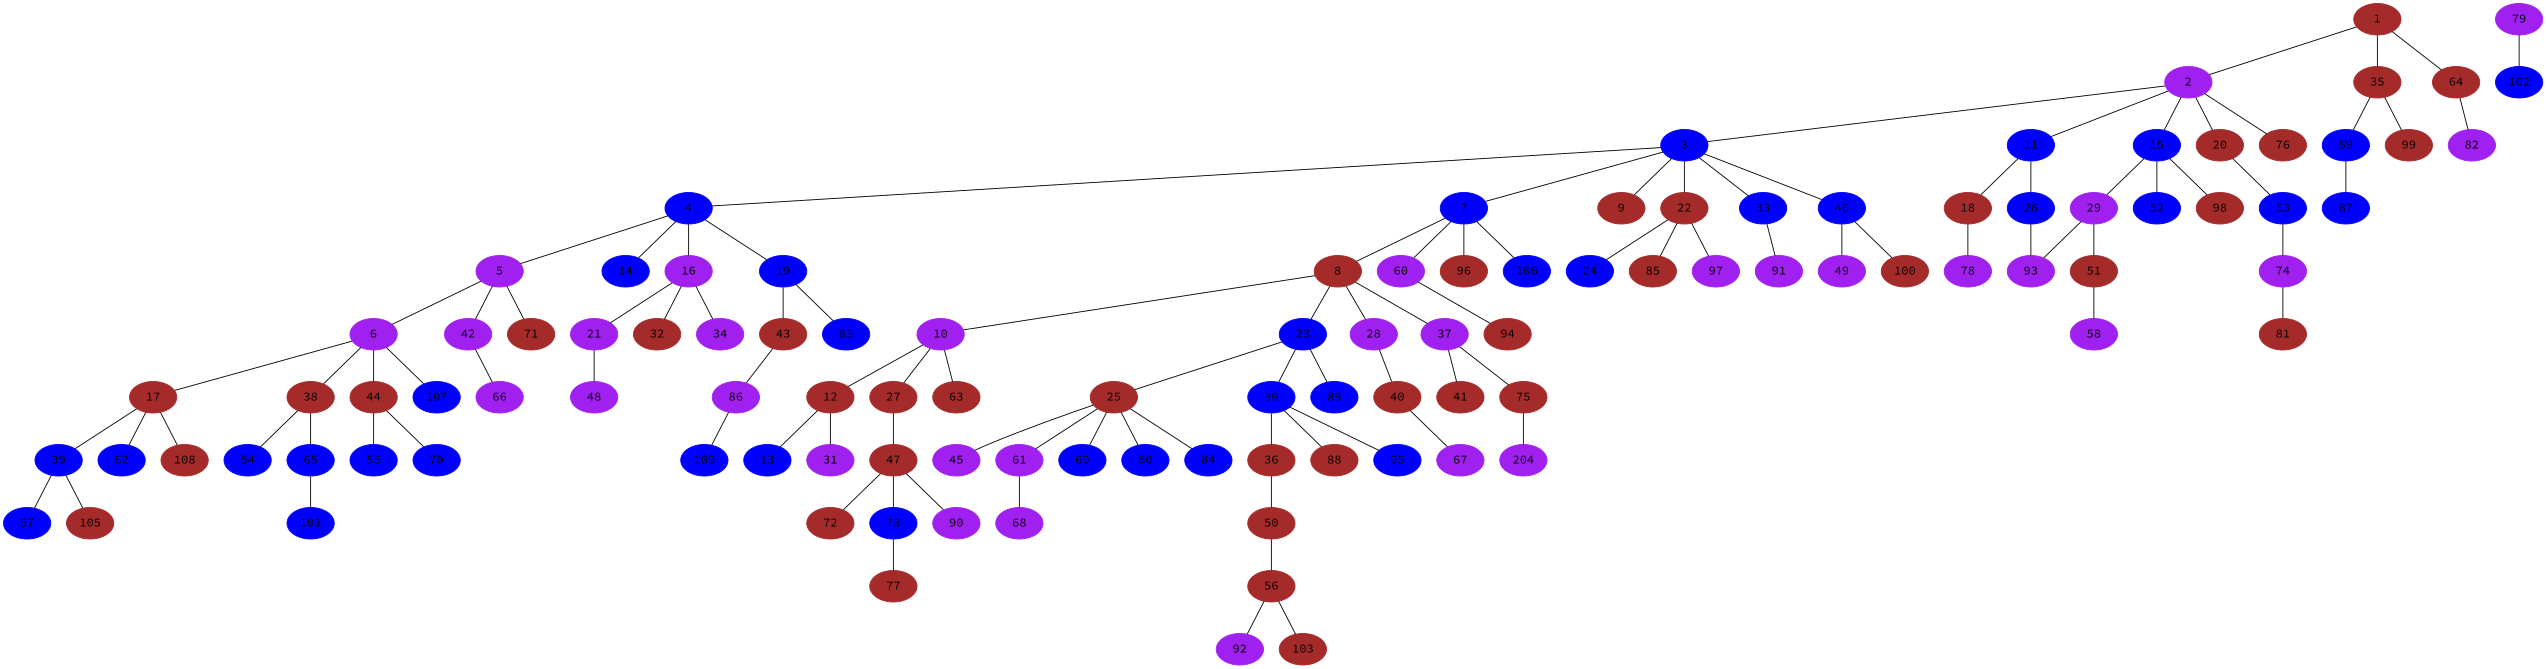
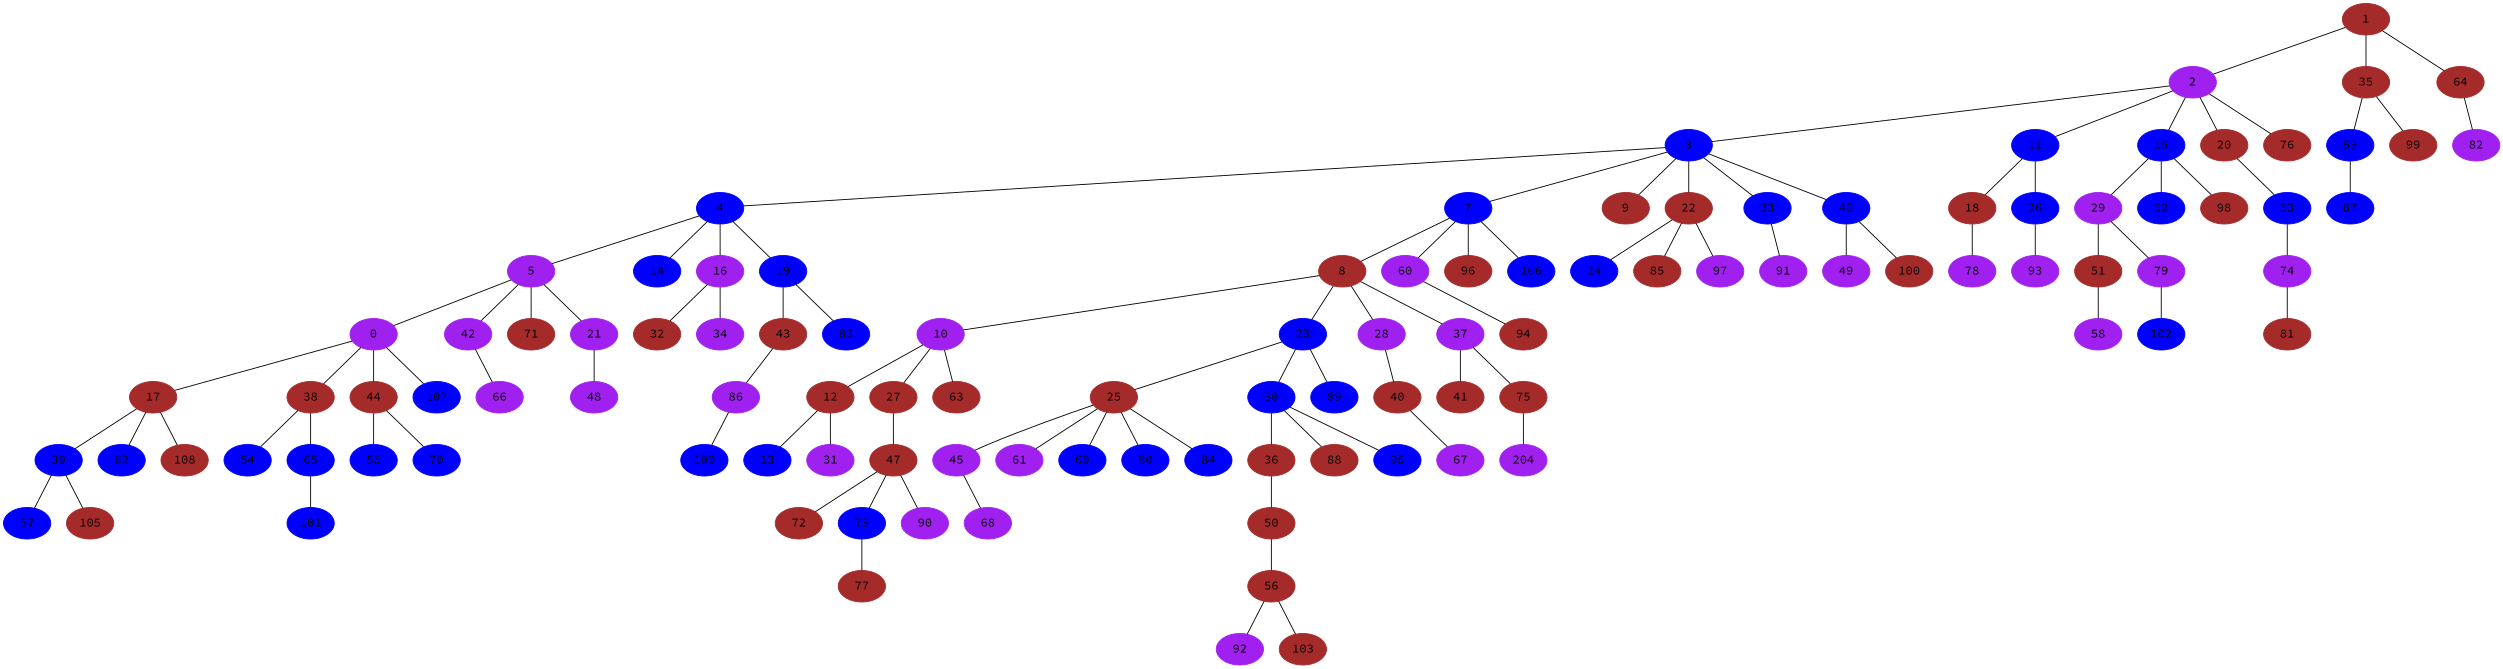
edge "29" -- "93": now "29" -- "79"
edge "16" -- "21": now "5" -- "21"
node "6": label "6" -> "0"
edge "61" -- "68": now "45" -- "68"
